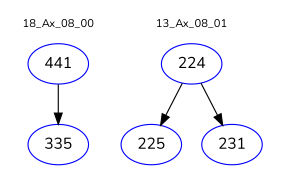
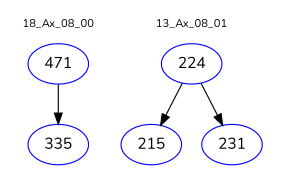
node "441": label "441" -> "471"
node "225": label "225" -> "215"
